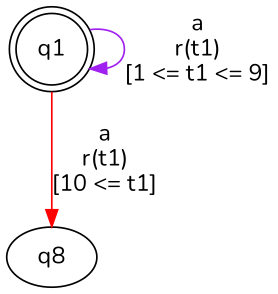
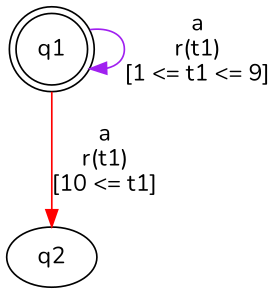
node "q8": label "q8" -> "q2"
